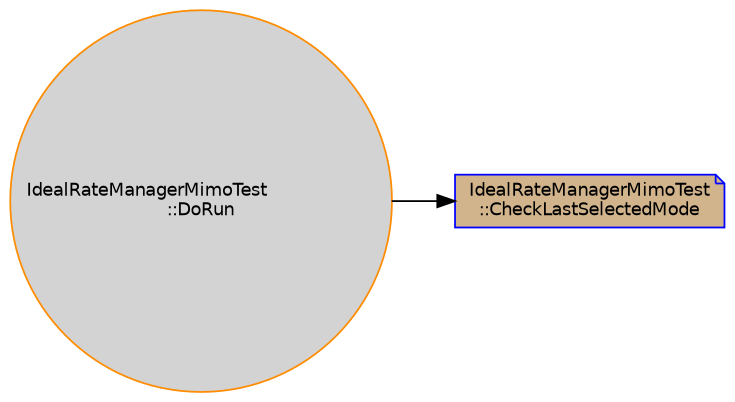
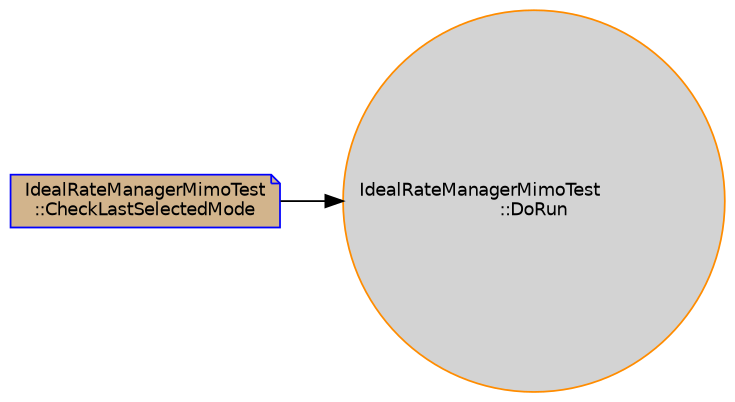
edge "IdealRateManagerMimoTest ::DoRun" -> "IdealRateManagerMimoTest ::CheckLastSelectedMode": reversed
